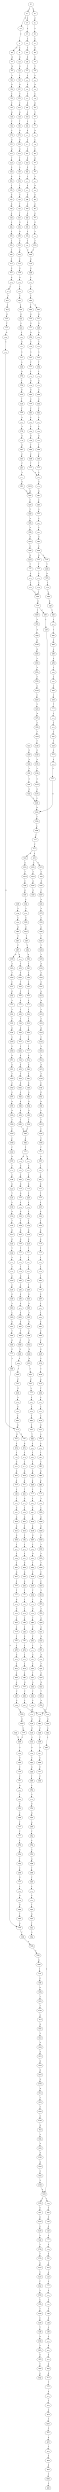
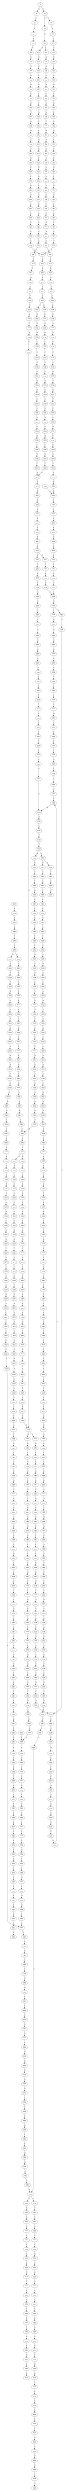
node "S311": added
